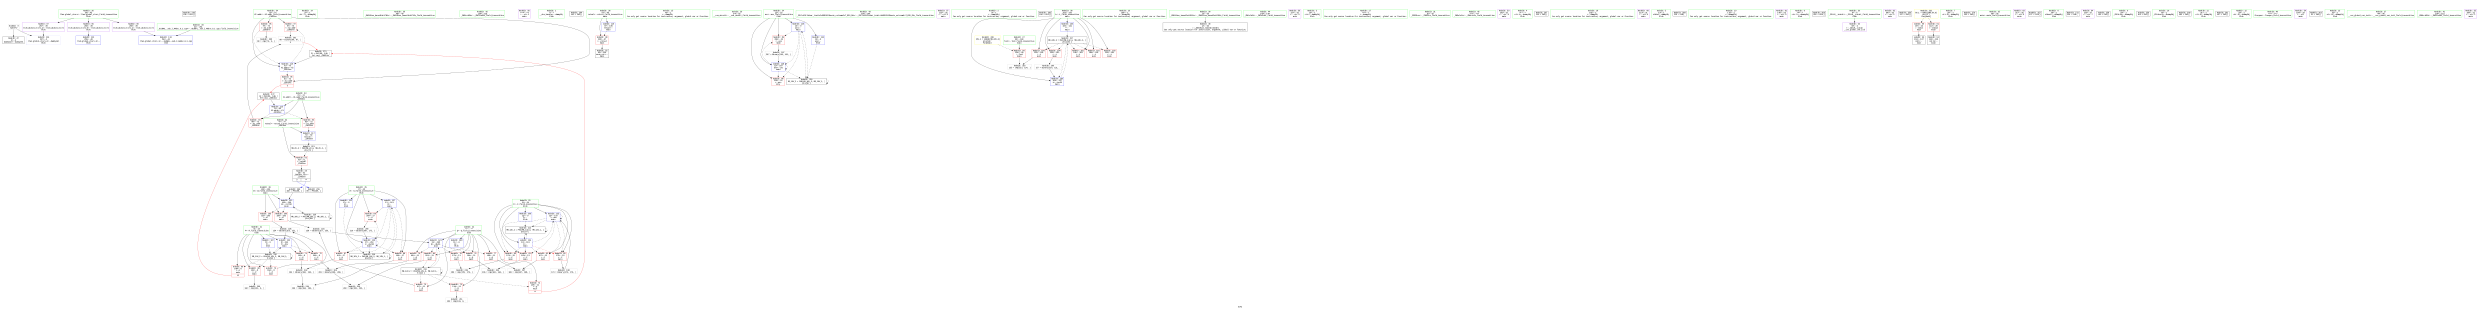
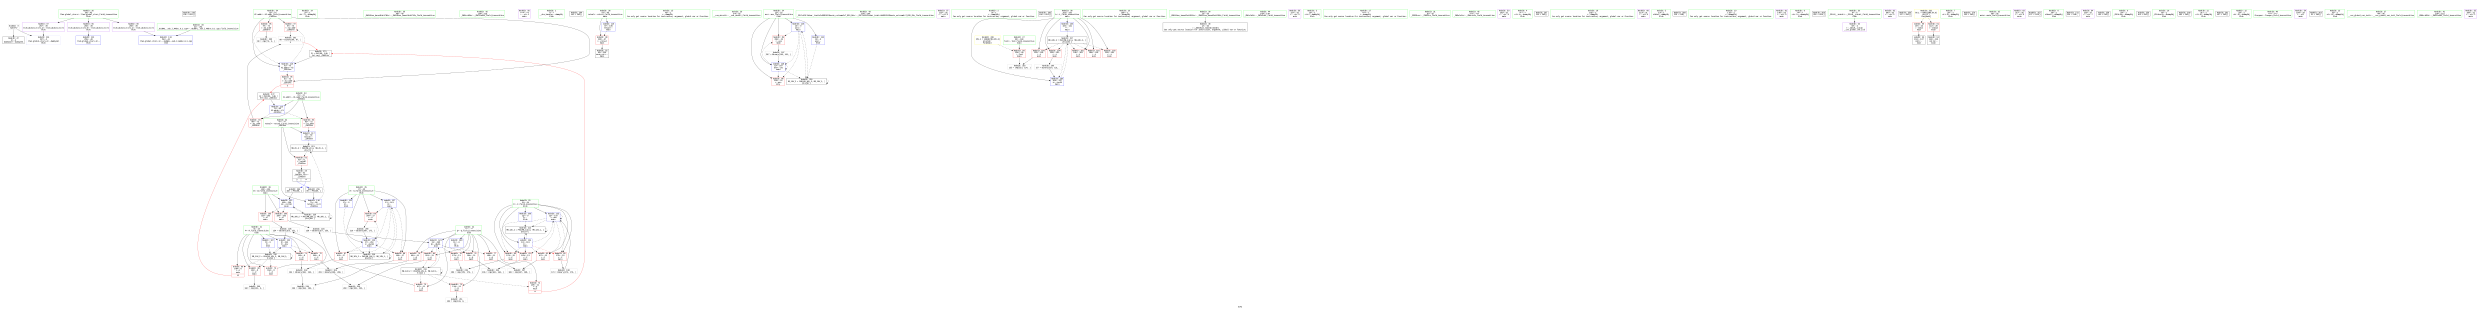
node "NodeID: 118": added
